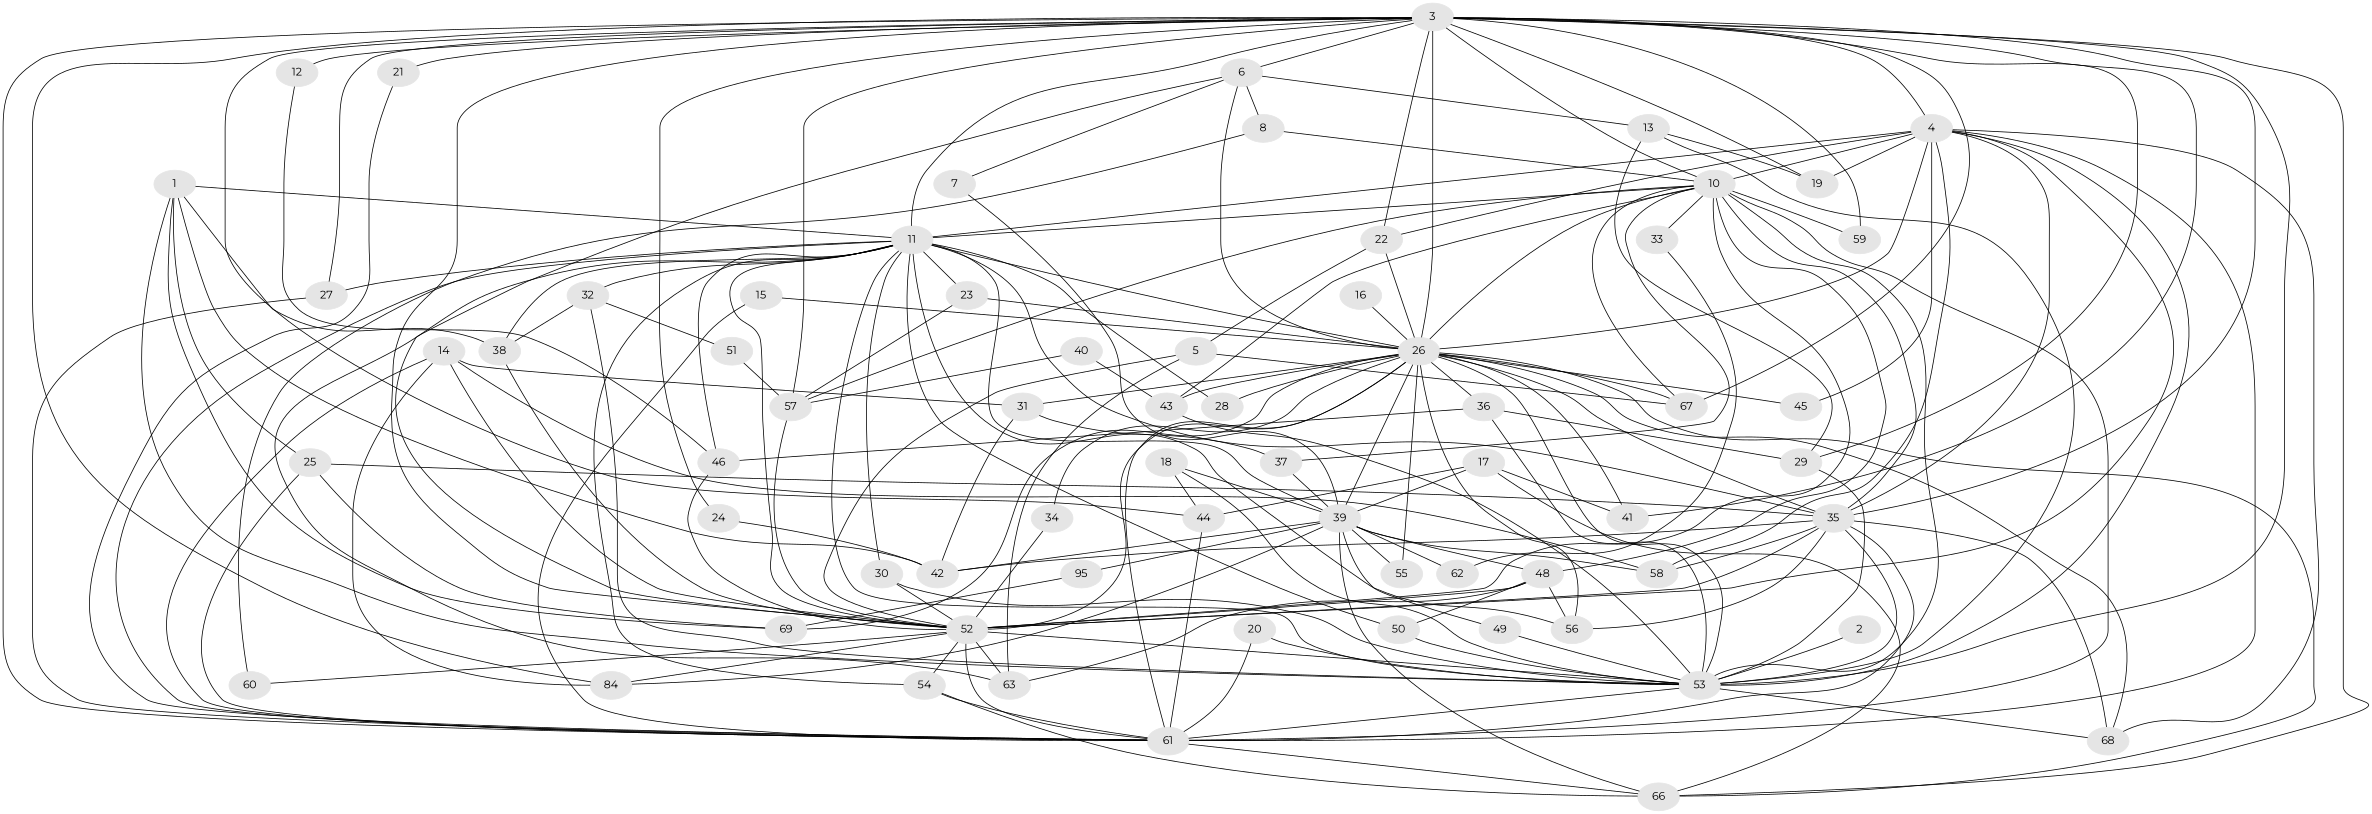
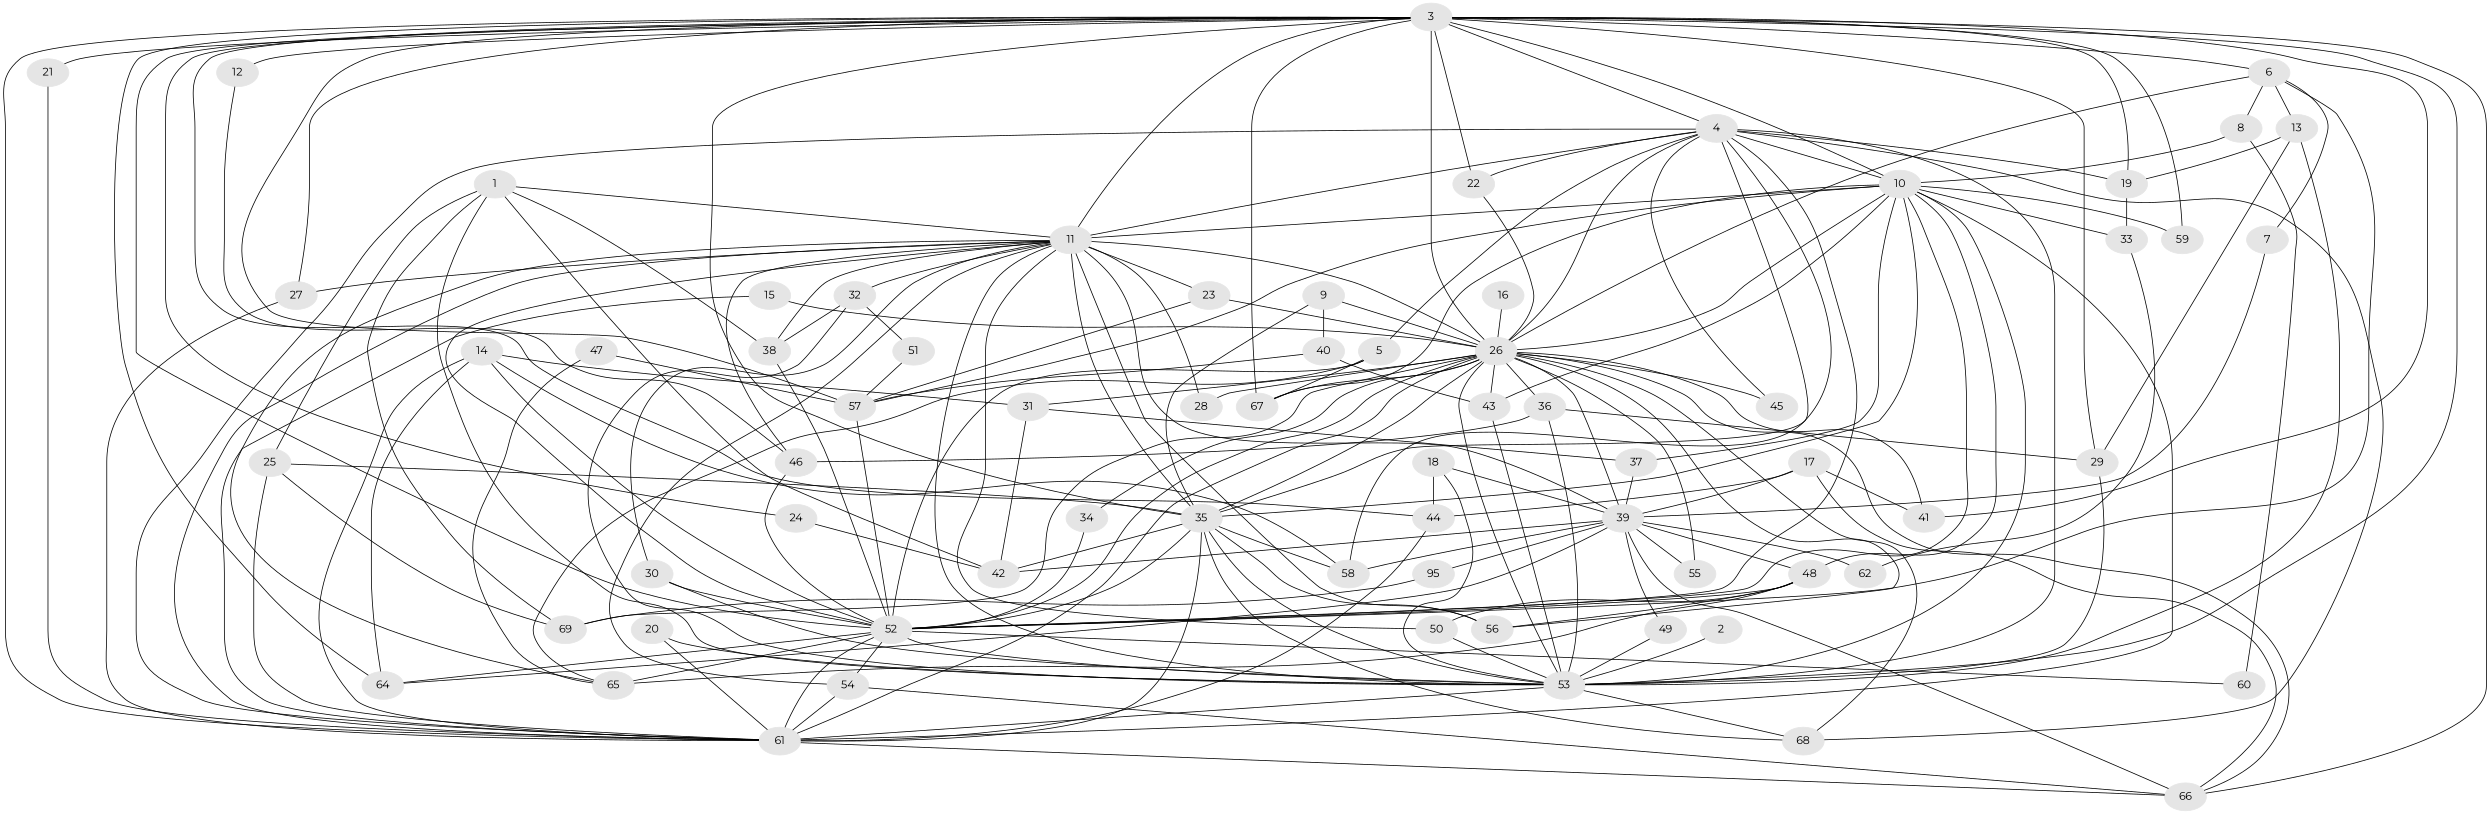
edge "19" -- "33": added
edge "22" -- "5": now "4" -- "5"
node "9": added
node "47": added
node "84": label "84" -> "64"
node "63": label "63" -> "65"
